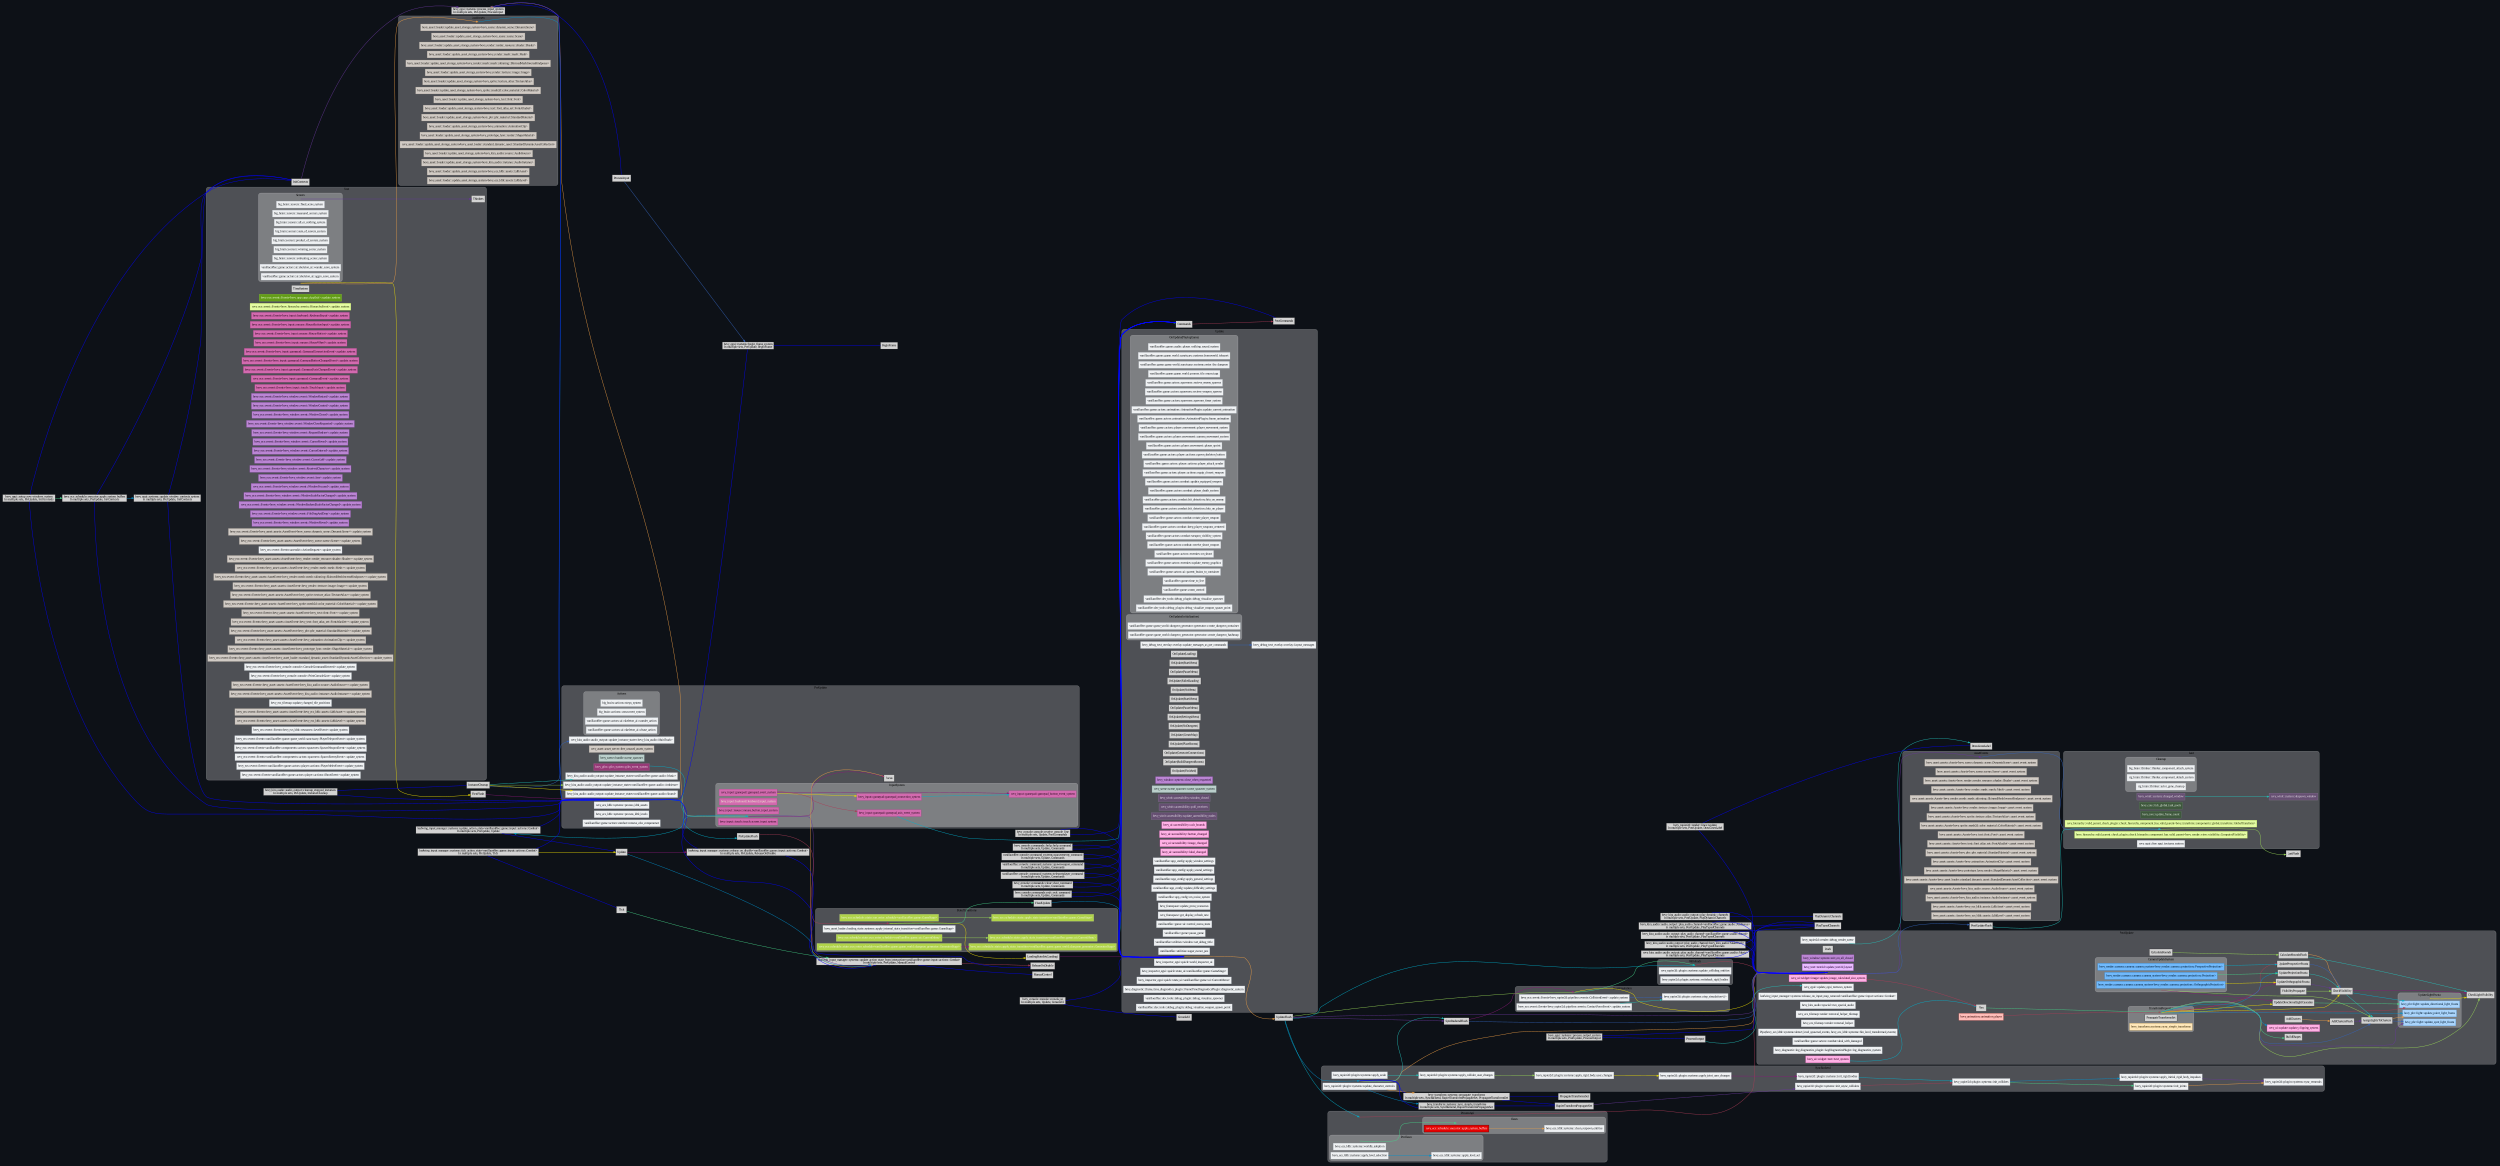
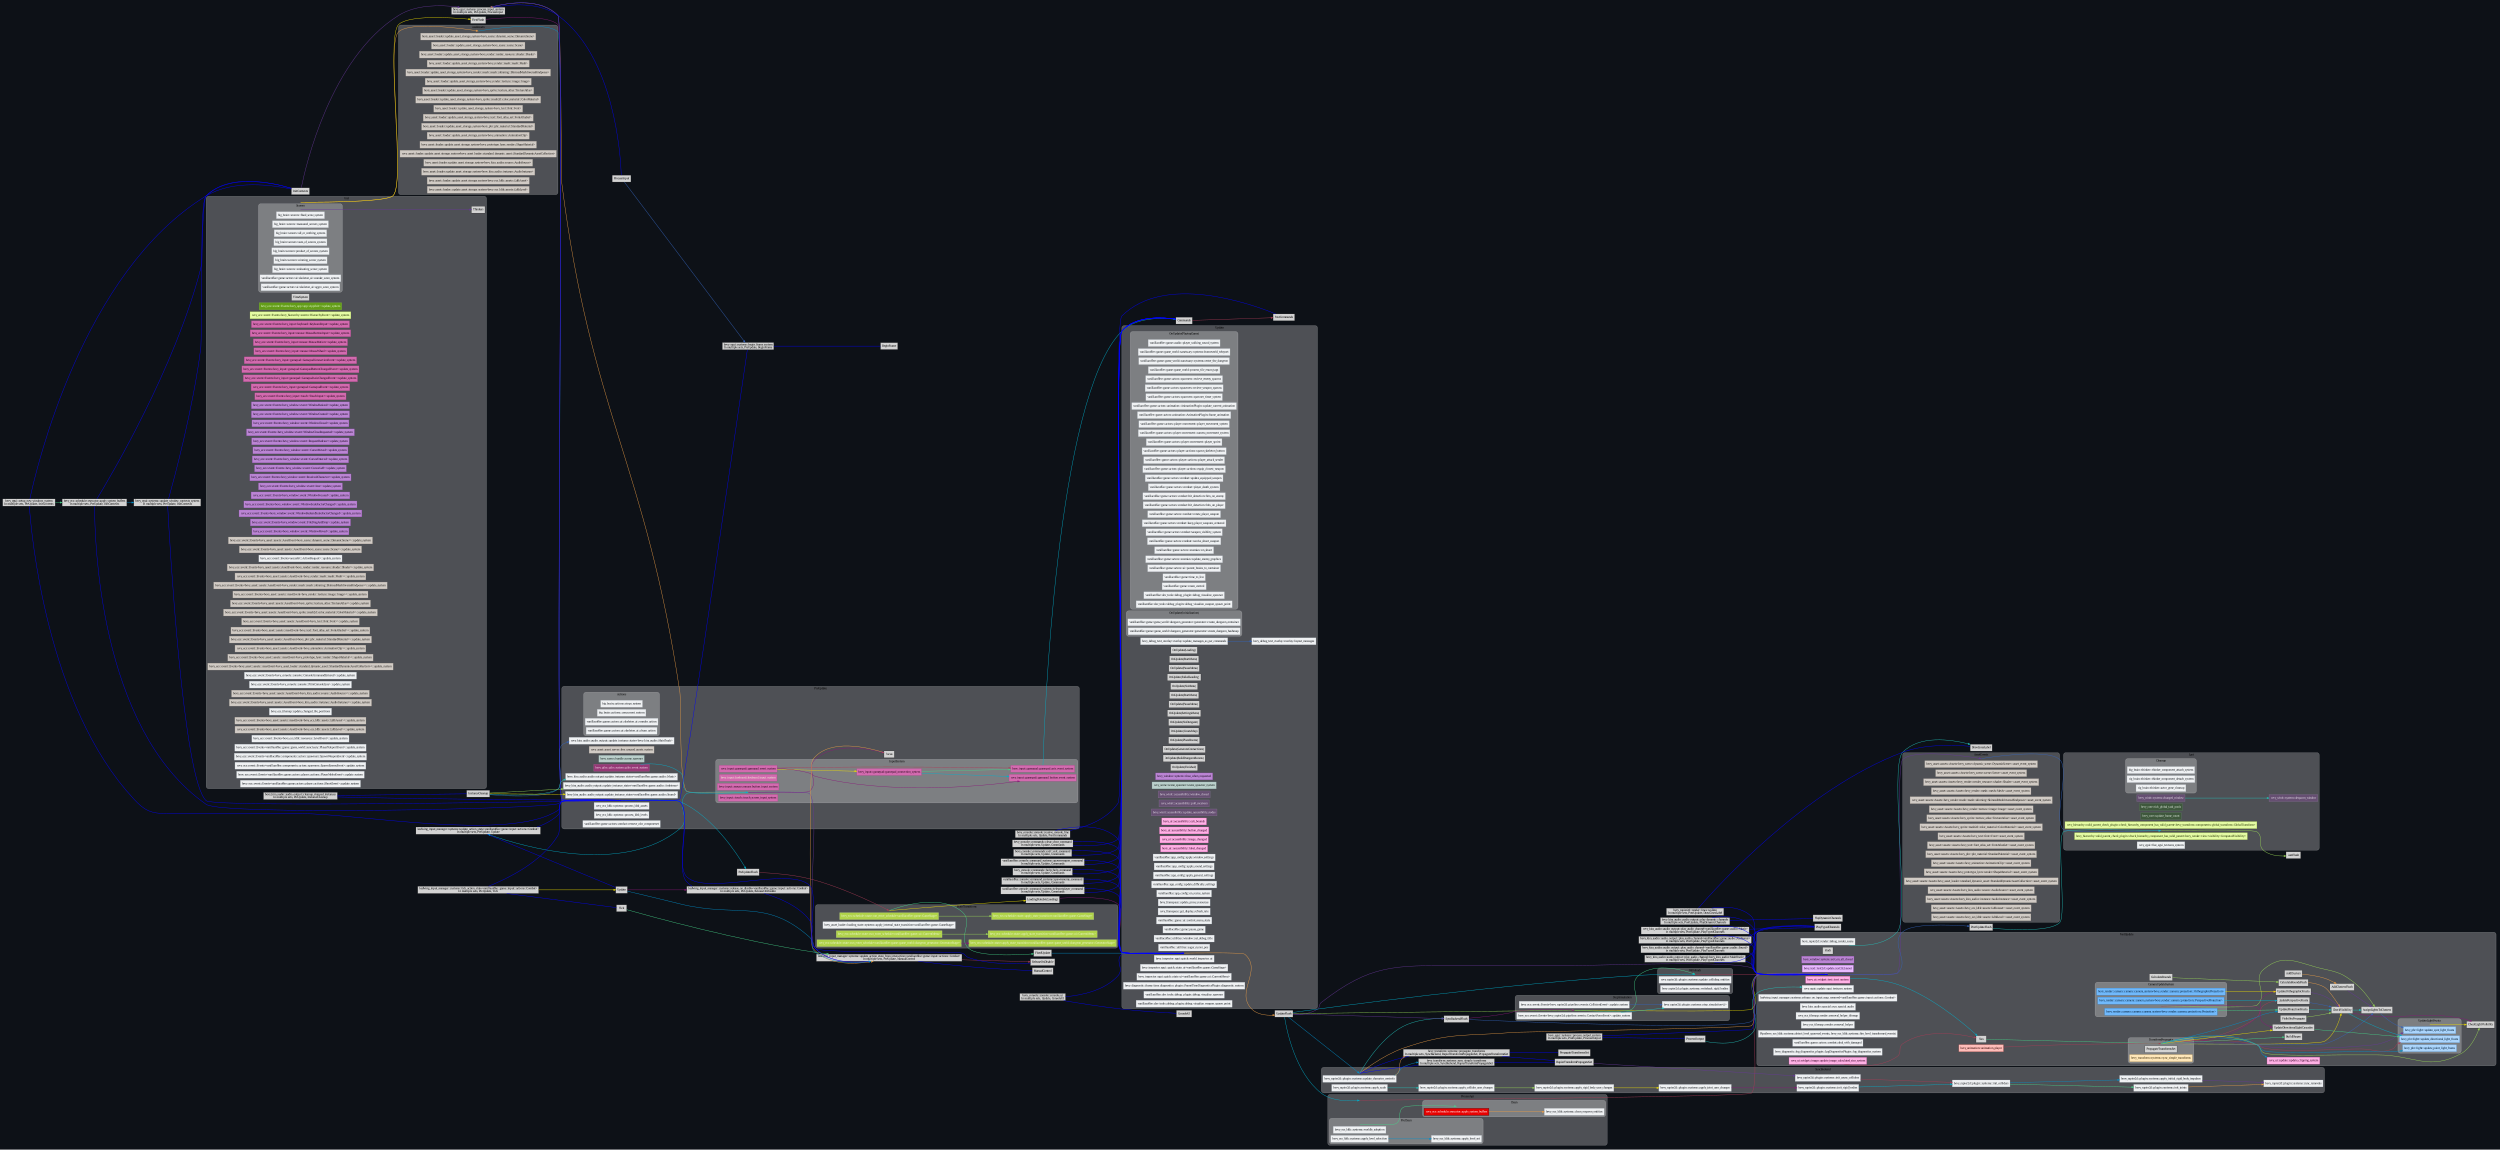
edge "bevy_input::gamepad::gamepad_connection_system" -> "bevy_input::gamepad::gamepad_axis_event_system": added
edge "CalculateBoundsFlush" -> "CheckLightVisibility": removed
edge "AssignLightsToClusters" -> "bevy_pbr::light::update_point_light_frusta": removed
